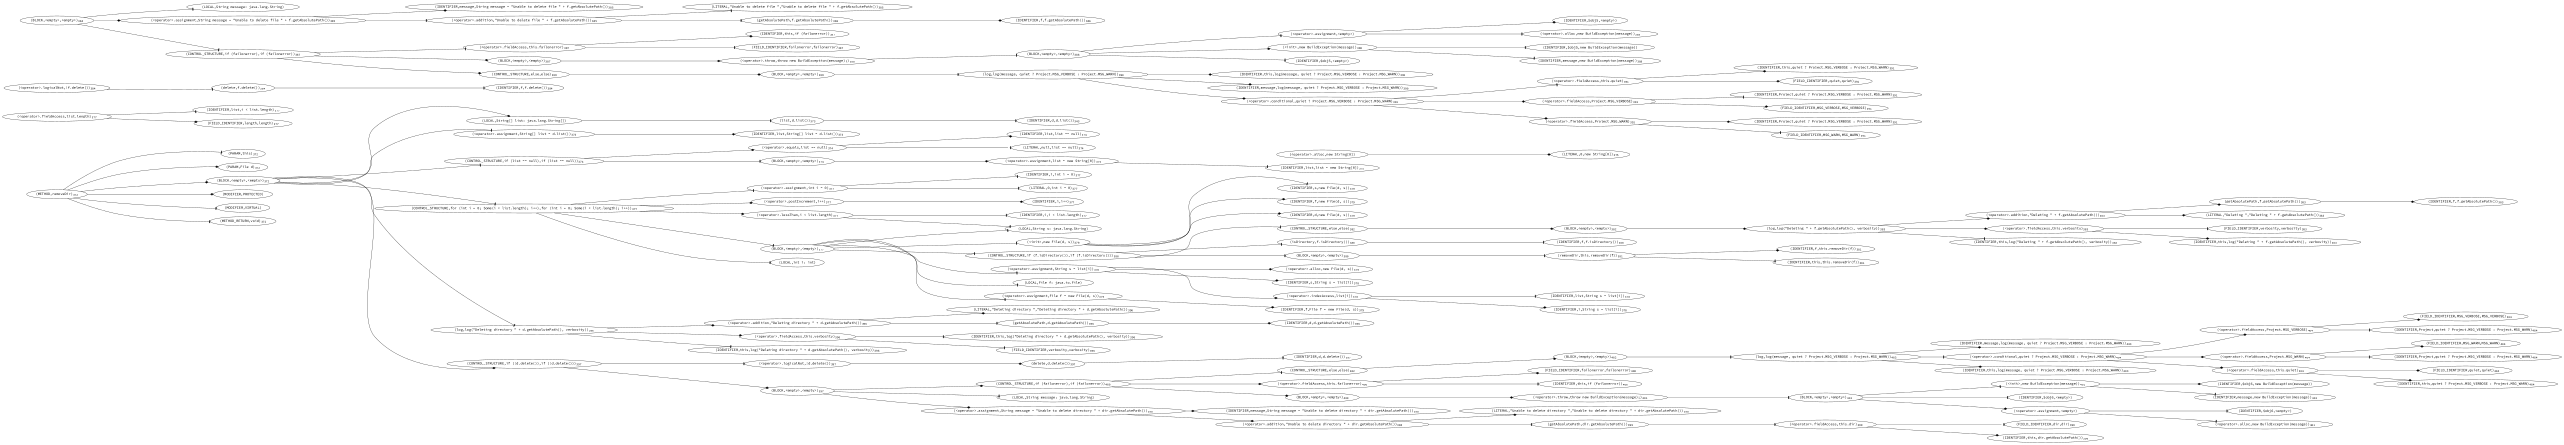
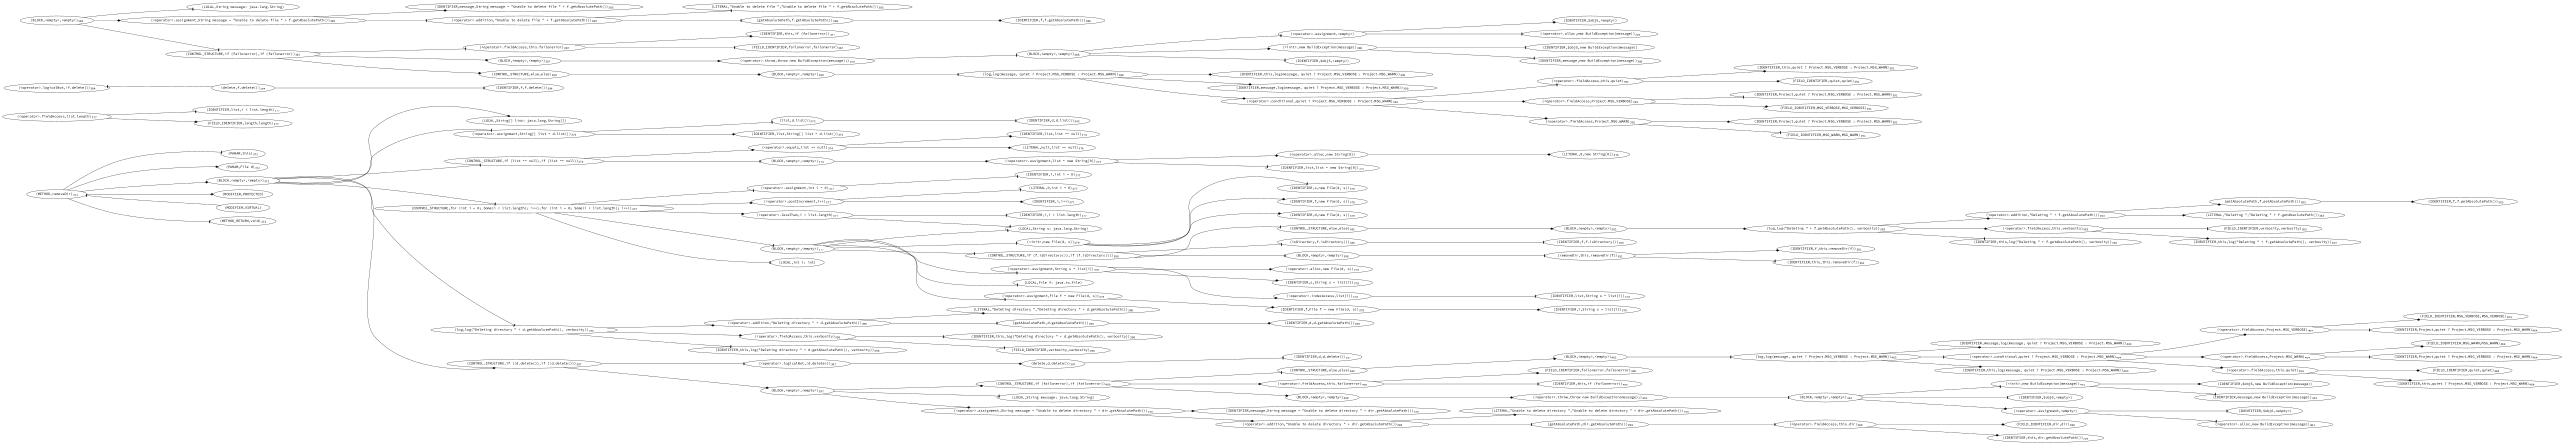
edge "(<operator>.logicalNot,!f.delete())" -> "(delete,f.delete())": reversed
edge "(LOCAL,String[] list: java.lang.String[])" -> "(list,d.list())": now "(<operator>.assignment,String[] list = d.list())" -> "(list,d.list())"
edge "(<operator>.equals,list == null)" -> "(LITERAL,null,list == null)": arrowhead tee -> diamond
edge "(<operator>.assignment,list = new String[0])" -> "(<operator>.alloc,new String[0])": added
edge "(<operator>.assignment,int i = 0)" -> "(LITERAL,0,int i = 0)": now "(<operator>.postIncrement,i++)" -> "(LITERAL,0,int i = 0)"
edge "(METHOD,removeDir)" -> "(MODIFIER,VIRTUAL)": reversed
edge "(<operator>.indexAccess,list[i])" -> "(IDENTIFIER,i,String s = list[i])": now "(IDENTIFIER,f,File f = new File(d, s))" -> "(IDENTIFIER,i,String s = list[i])"
edge "(<operator>.fieldAccess,this.dir)" -> "(FIELD_IDENTIFIER,dir,dir)": arrowhead tee -> diamond
